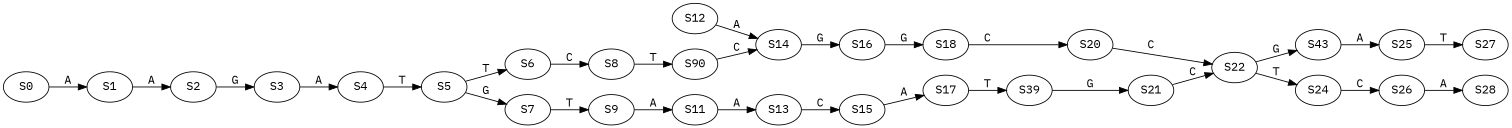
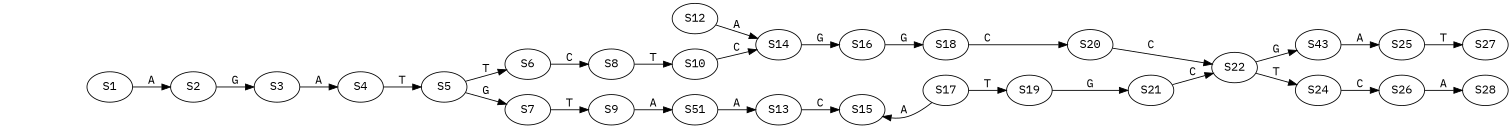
node "S90": label "S90" -> "S10"
node "S0": removed
node "S39": label "S39" -> "S19"
edge "S15" -> "S17": reversed
node "S11": label "S11" -> "S51"
